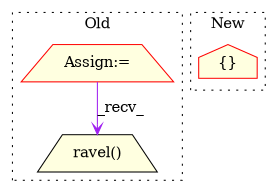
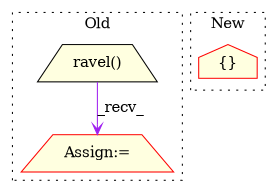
edge "Assign:=" -> "ravel()": reversed
